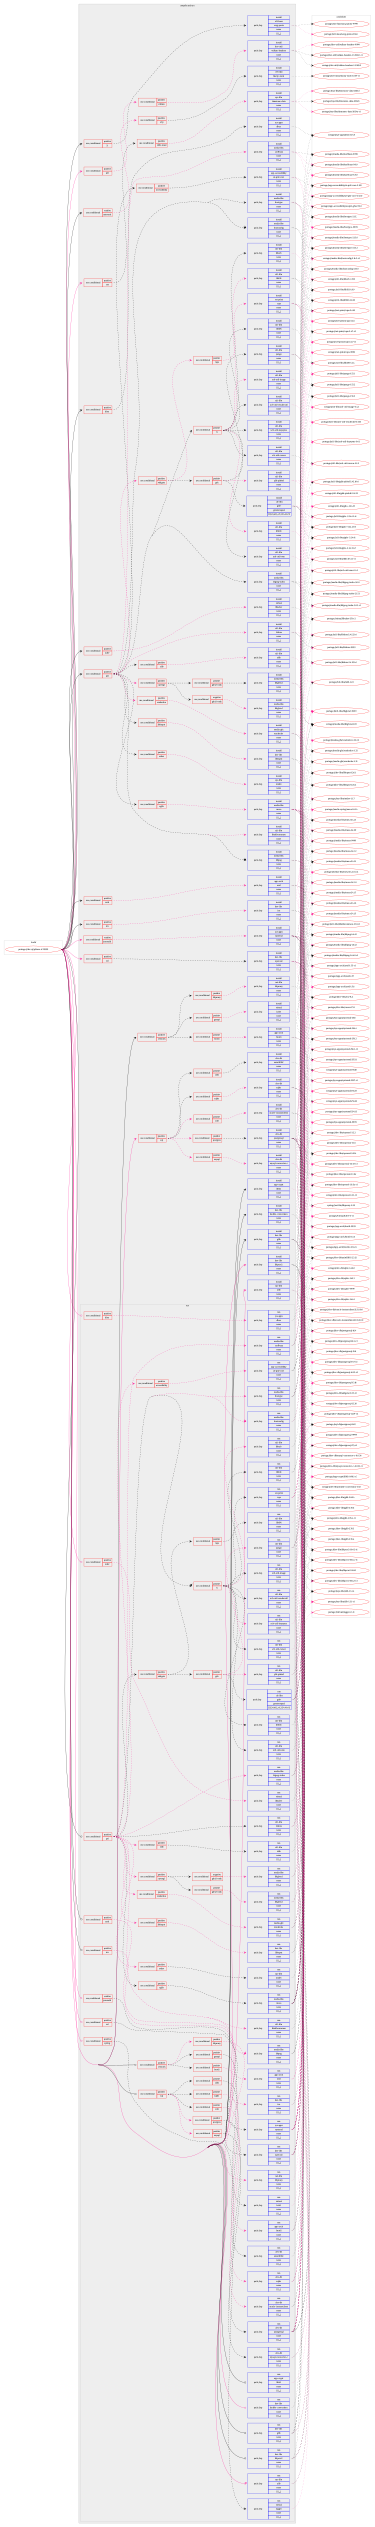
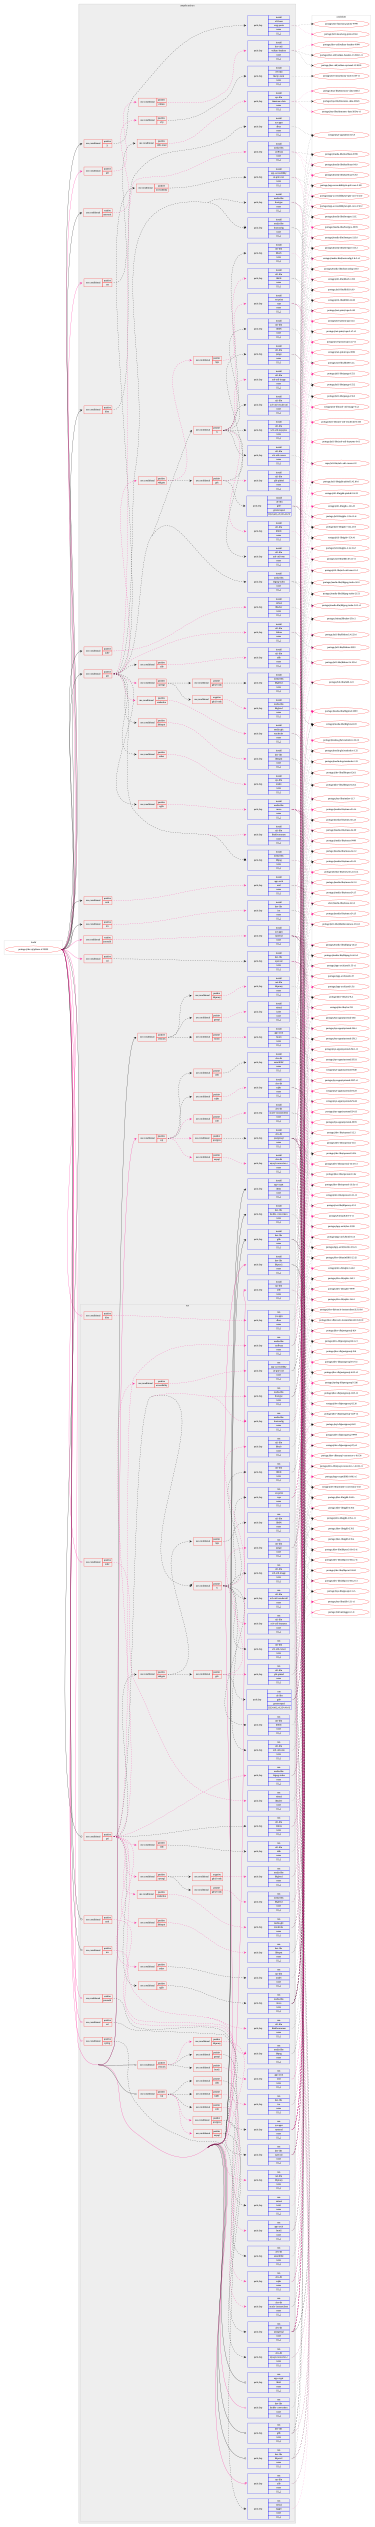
node "portage://dev-util/vulkan-headers-1.3.283.0": label "portage://dev-util/vulkan-headers-1.3.283.0" -> "portage://dev-util/vulkan-systemd-1.3.283.0"
node "portage://app-accessibility/at-spi2-gfx-2.50.2": label "portage://app-accessibility/at-spi2-gfx-2.50.2" -> "portage://app-accessibility/at-spi2-core-2.50.2"
node "portage://x11-libs/xcb-util-cursor-0.1.5": label "portage://x11-libs/xcb-util-cursor-0.1.5" -> "cups://x11-libs/xcb-util-cursor-0.1.5"
node "portage://x11-dbus/gtk+-3.24.41": label "portage://x11-dbus/gtk+-3.24.41" -> "portage://x11-libs/gtk+-3.24.41"
node "portage://krb-libs/libglvnd-9999": label "portage://krb-libs/libglvnd-9999" -> "portage://media-libs/libglvnd-9999"
node "portage://media-gfx/renderdoc-1.31": label "portage://media-gfx/renderdoc-1.31" -> "portage://media-dep/renderdoc-1.31"
node "portage://media-syslog/mesa-24.1.4": label "portage://media-syslog/mesa-24.1.4" -> "portage://media-libs/mesa-24.1.4"
node "portage://media-libs/mesa-24.1.6": label "portage://media-libs/mesa-24.1.6" -> "udev://media-libs/mesa-24.1.6"
node "portage://media-libs/libpng-1.6.42": removed
node "portage://dev-libs/cursor-75.1": label "portage://dev-libs/cursor-75.1" -> "portage://dev-libs/icu-75.1"
node "syslog://net-libs/libproxy-0.5.5": label "syslog://net-libs/libproxy-0.5.5" -> "portage://net-libs/libproxy-0.5.5"
node "portage://app-arch/brotli-9999": label "portage://app-arch/brotli-9999" -> "portage://app-arch/dev-9999"
node "portage://dev-db/postgresql-13.16": label "portage://dev-db/postgresql-13.16" -> "portage://syslog-db/postgresql-13.16"
node "portage://dev-db/widgets-13.15-r2": label "portage://dev-db/widgets-13.15-r2" -> "portage://dev-db/postgresql-13.15-r2"
node "portage://sys-libs/zlib-1.3-r4": label "portage://sys-libs/zlib-1.3-r4" -> "portage://sys-libs/gssapi-1.3-r4"
